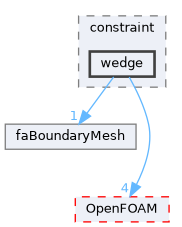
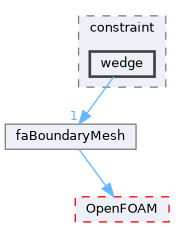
edge "wedge" -> "OpenFOAM": now "faBoundaryMesh" -> "OpenFOAM"
